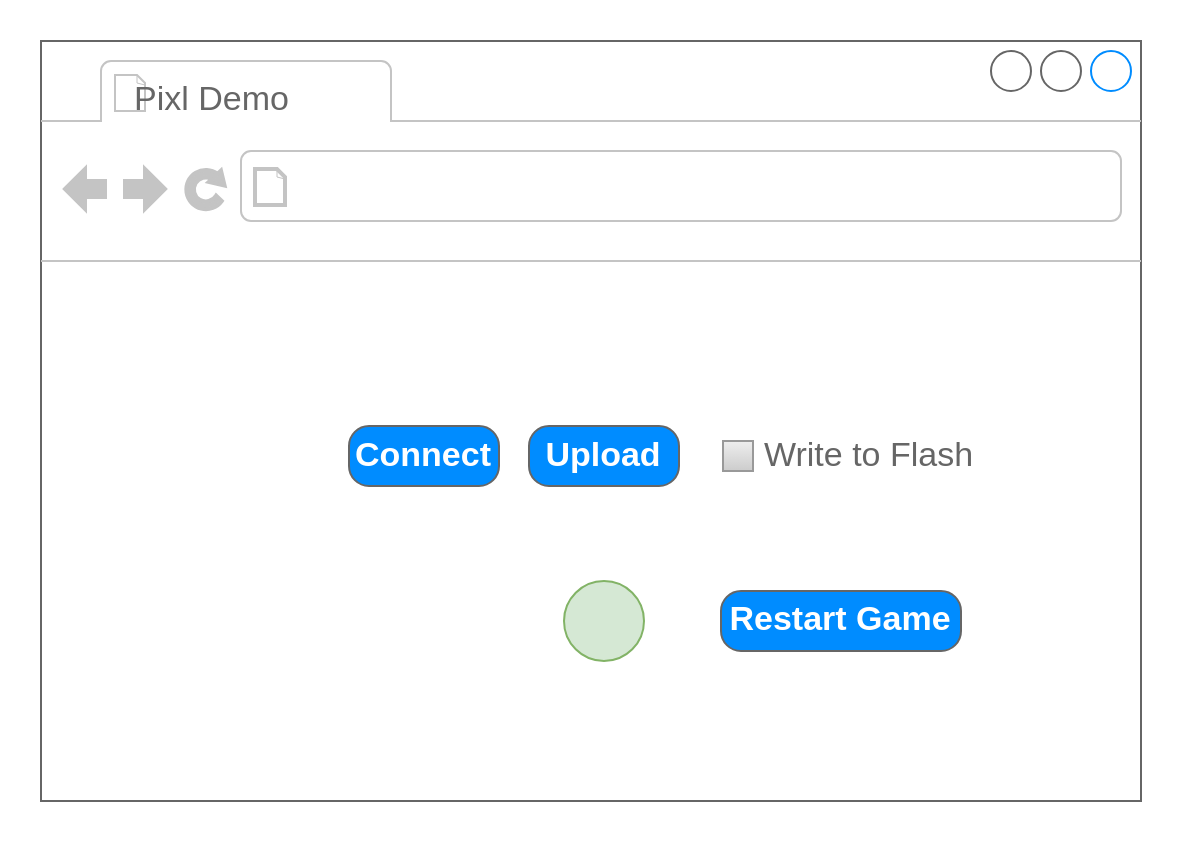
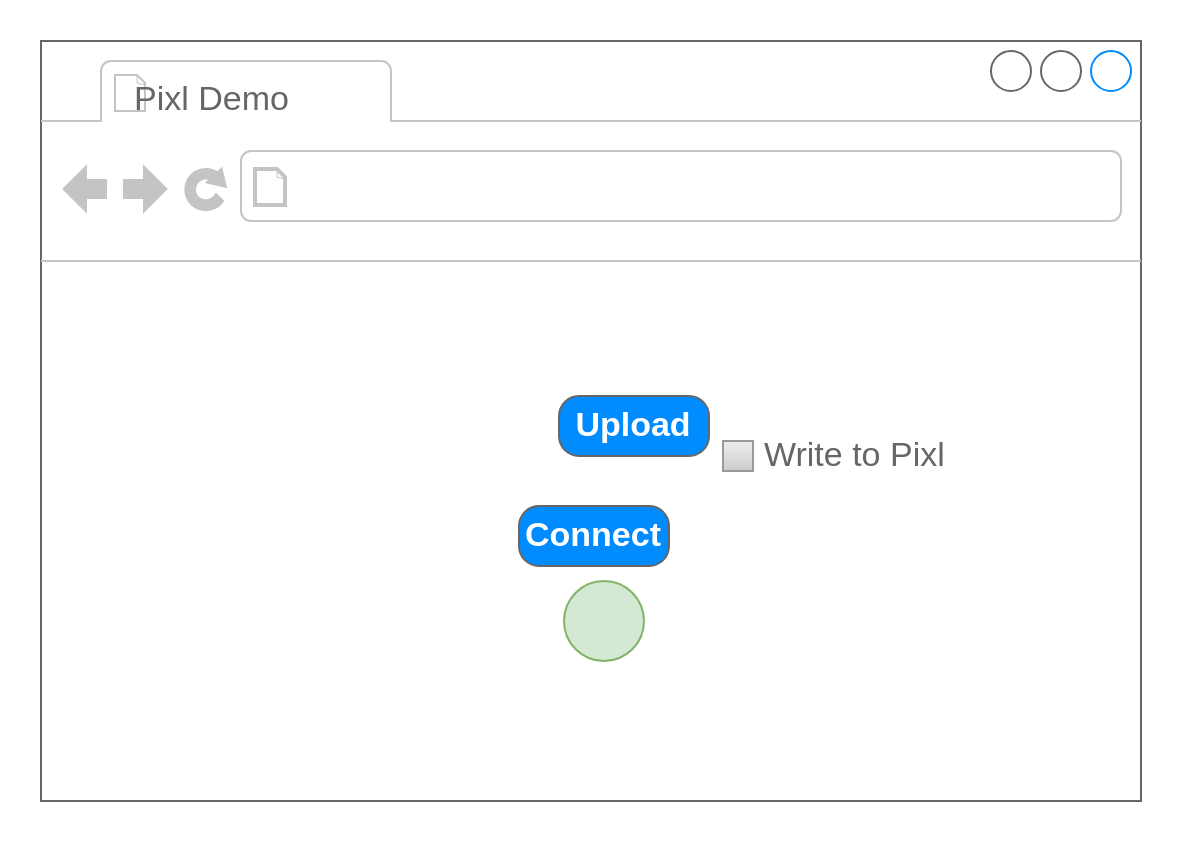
node "Connect": moved (424, 456) -> (594, 536)
node "Upload": moved (604, 456) -> (634, 426)
node "Write to Flash": label "Write to Flash" -> "Write to Pixl"
node "Restart Game": removed
